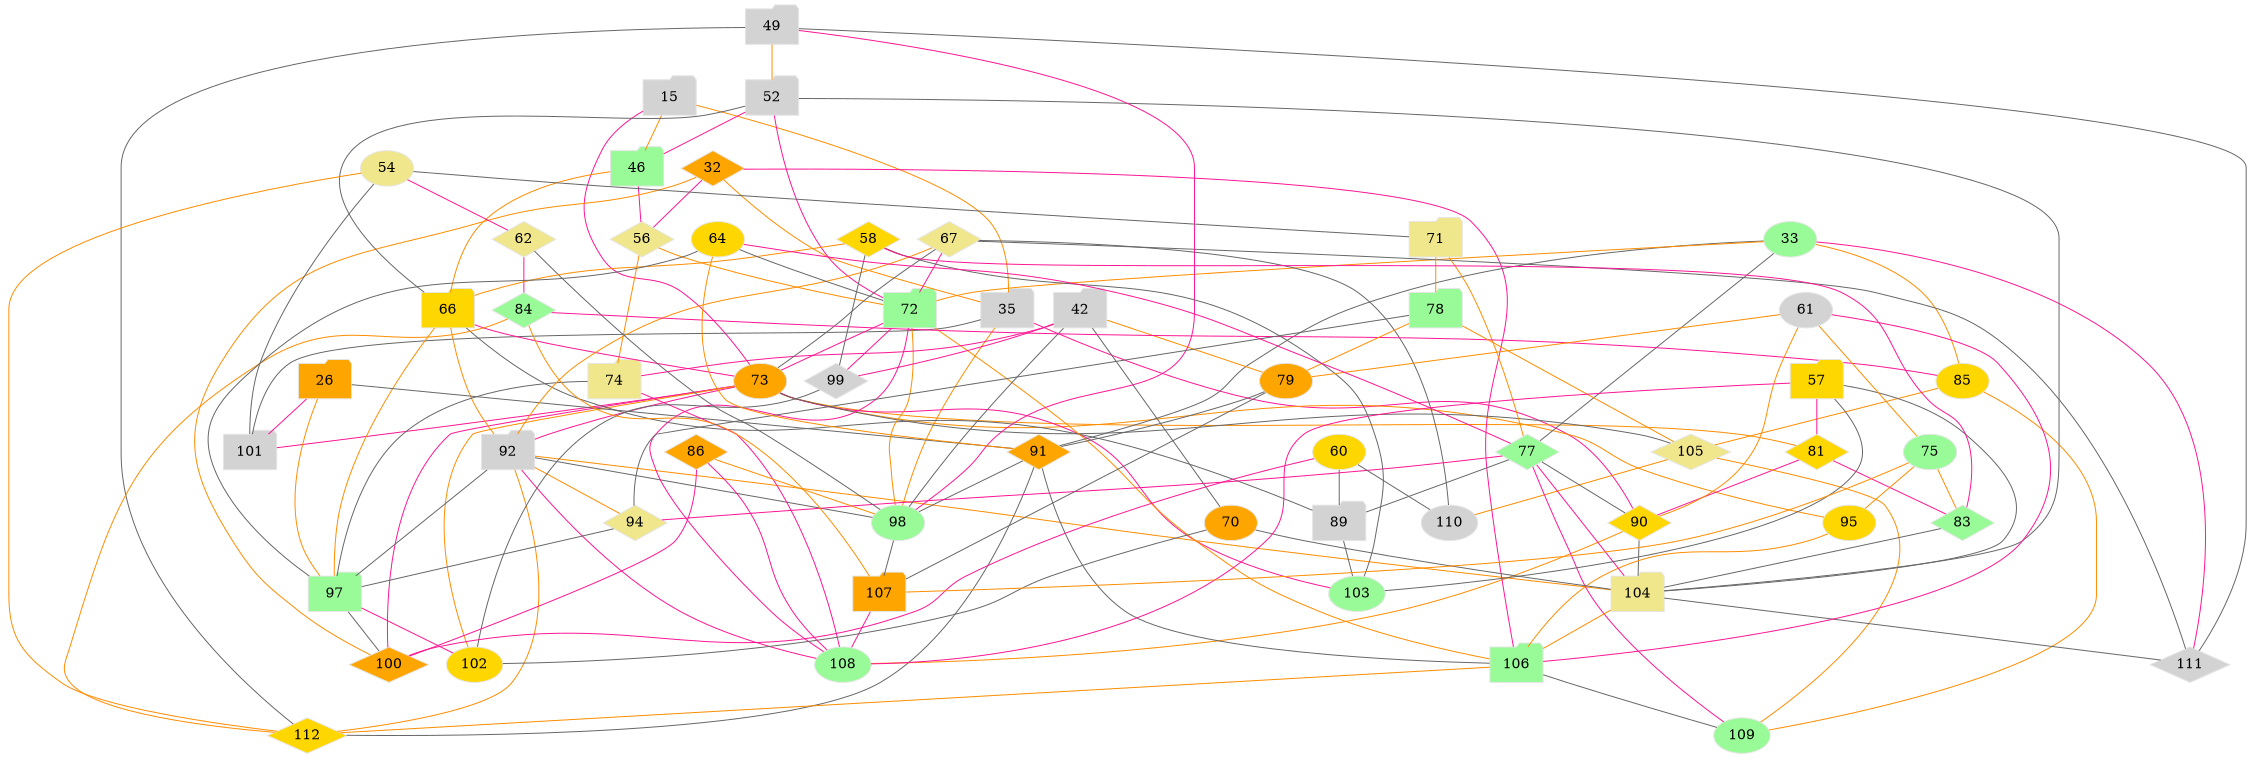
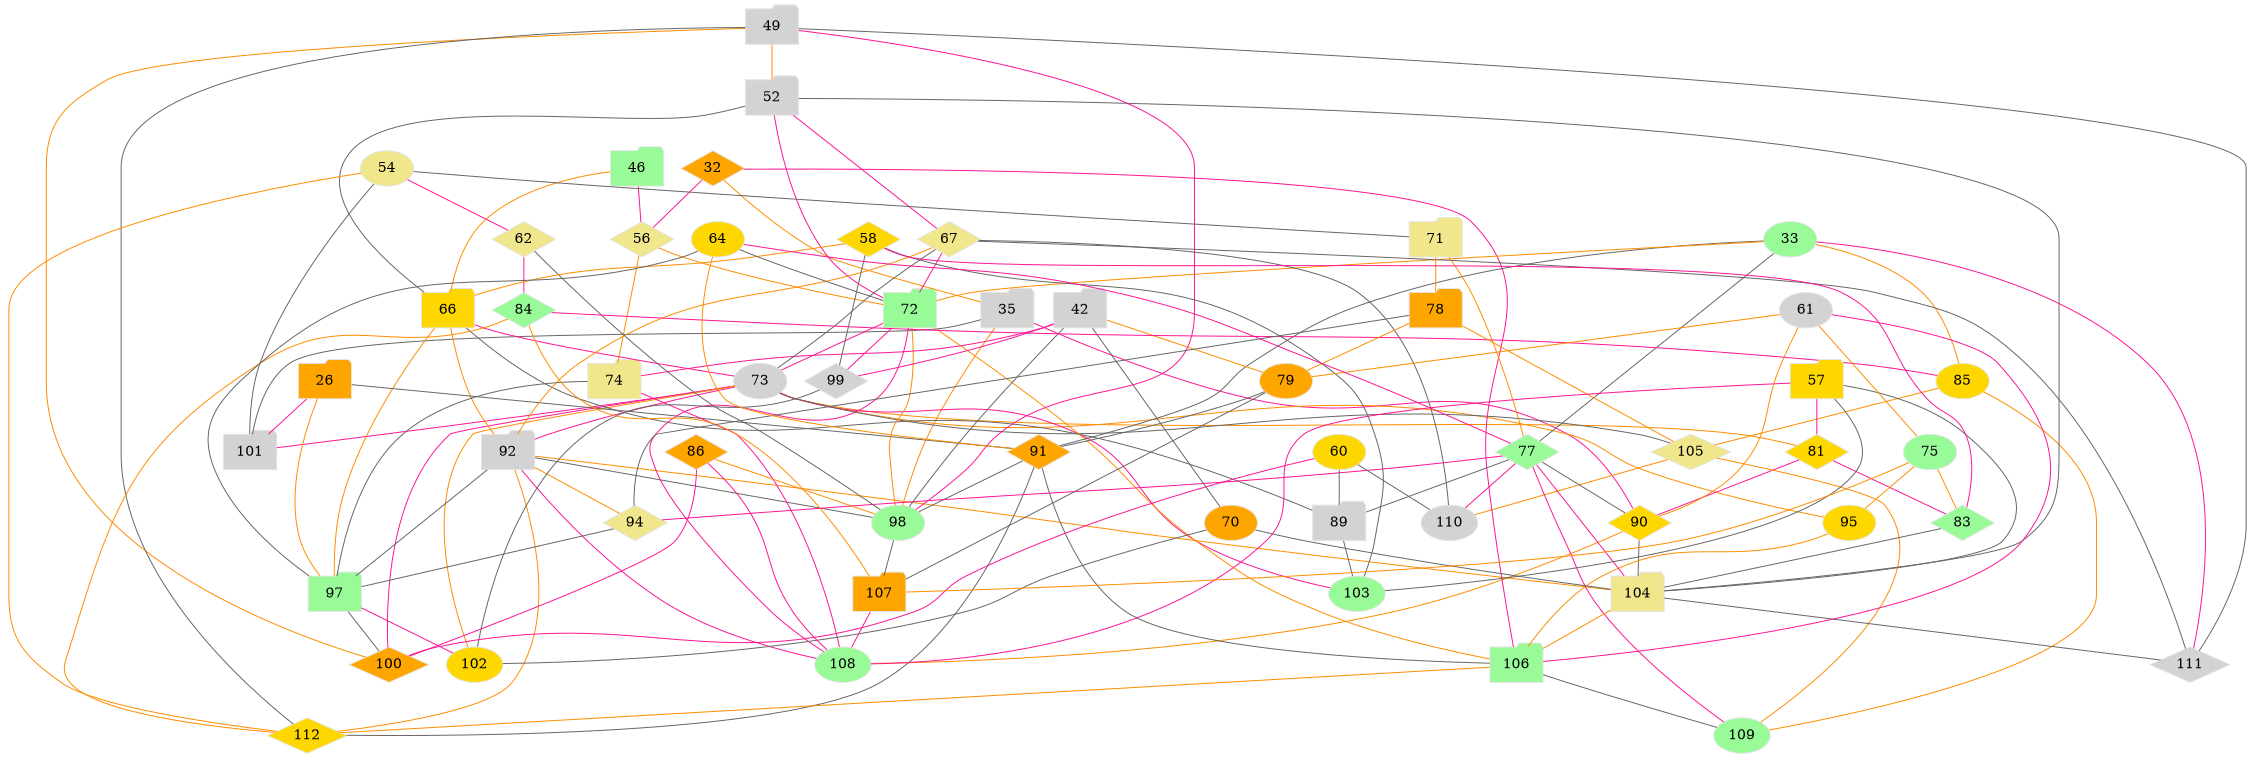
node "15": removed
edge "52" -- "46": now "52" -- "67"
edge "32" -- "100": now "49" -- "100"
node "78": fillcolor palegreen -> orange
node "73": fillcolor orange -> lightgrey
edge "77" -- "110": added
